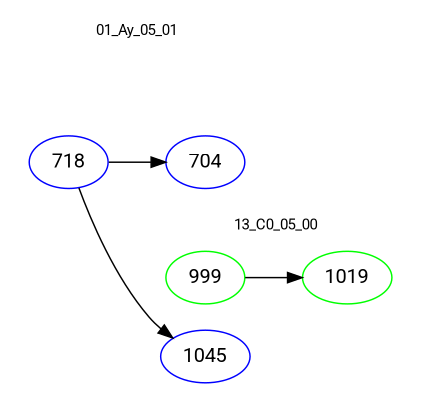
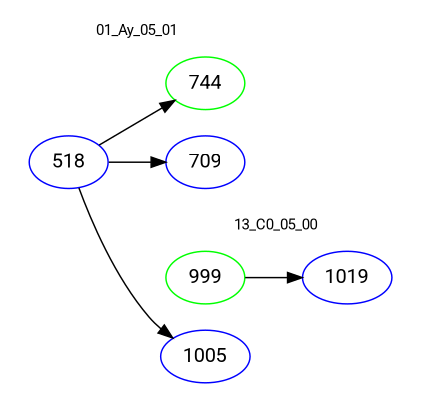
node "744": added
node "718": label "718" -> "518"
node "704": label "704" -> "709"
node "1019": color green -> blue
node "1045": label "1045" -> "1005"
